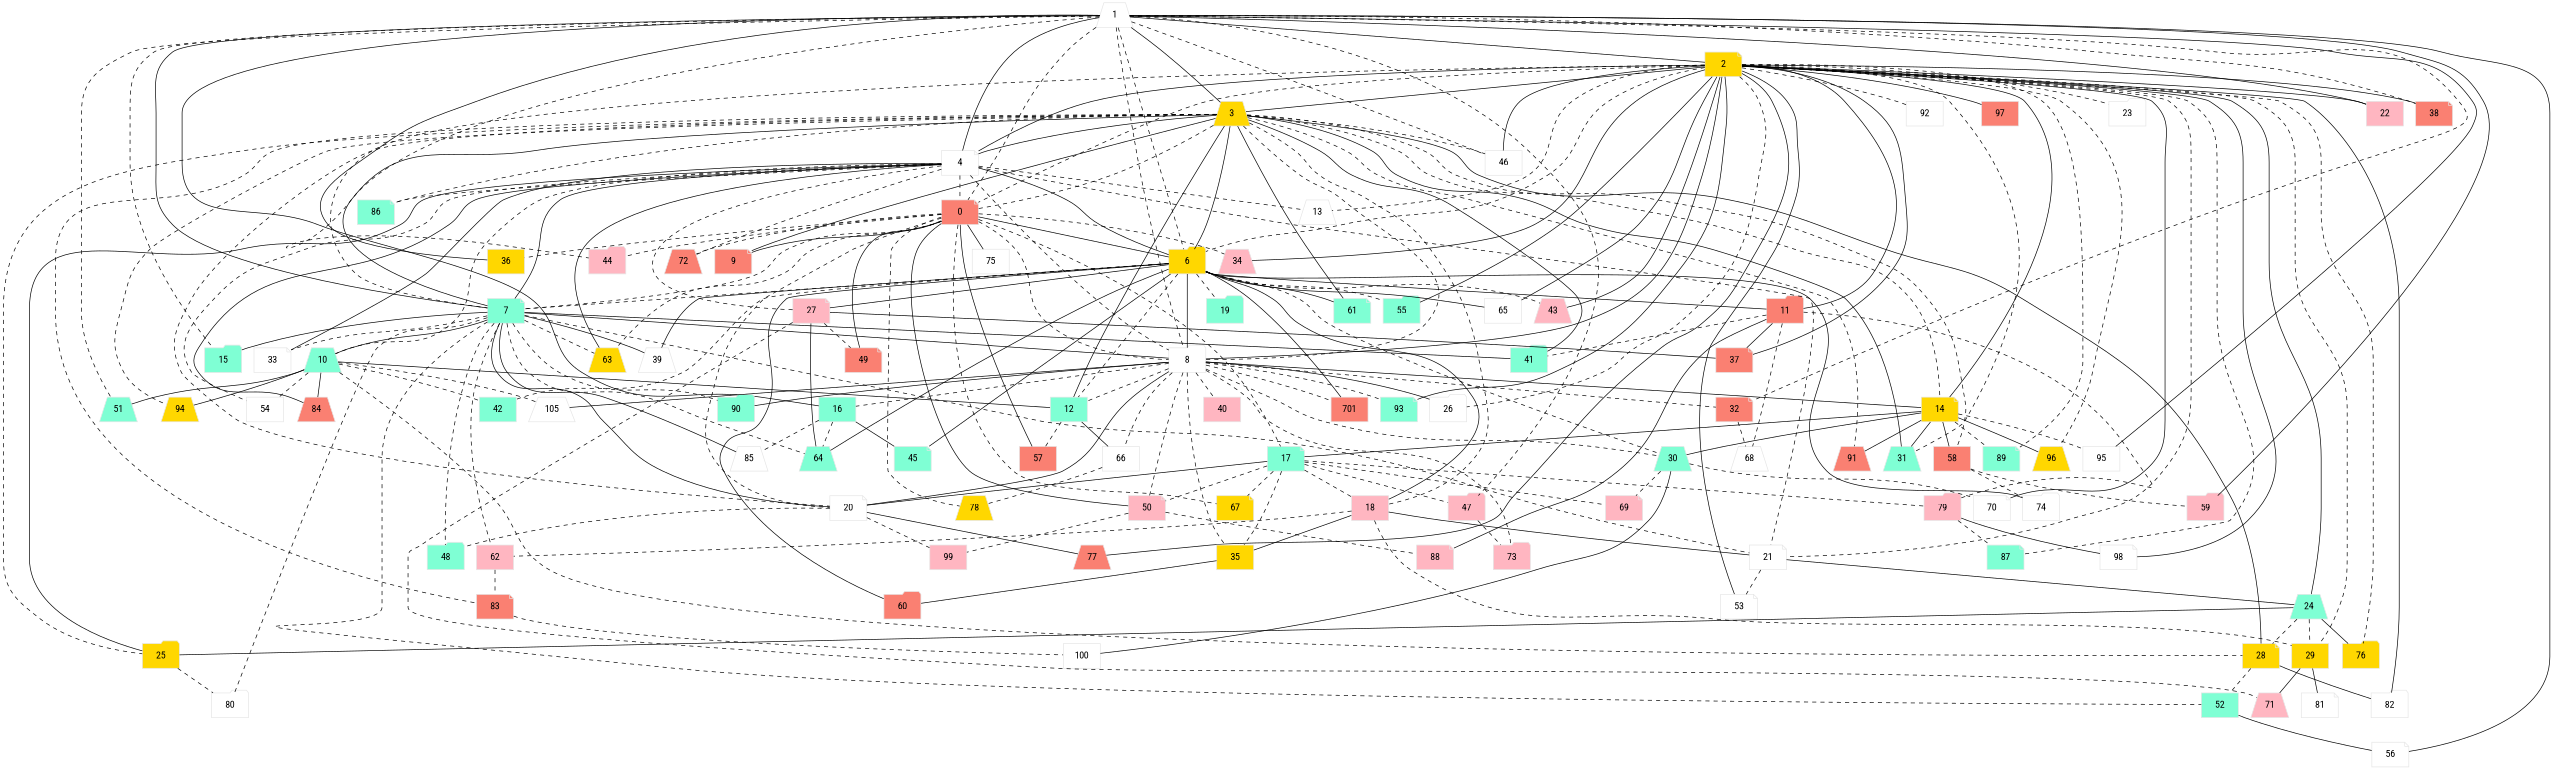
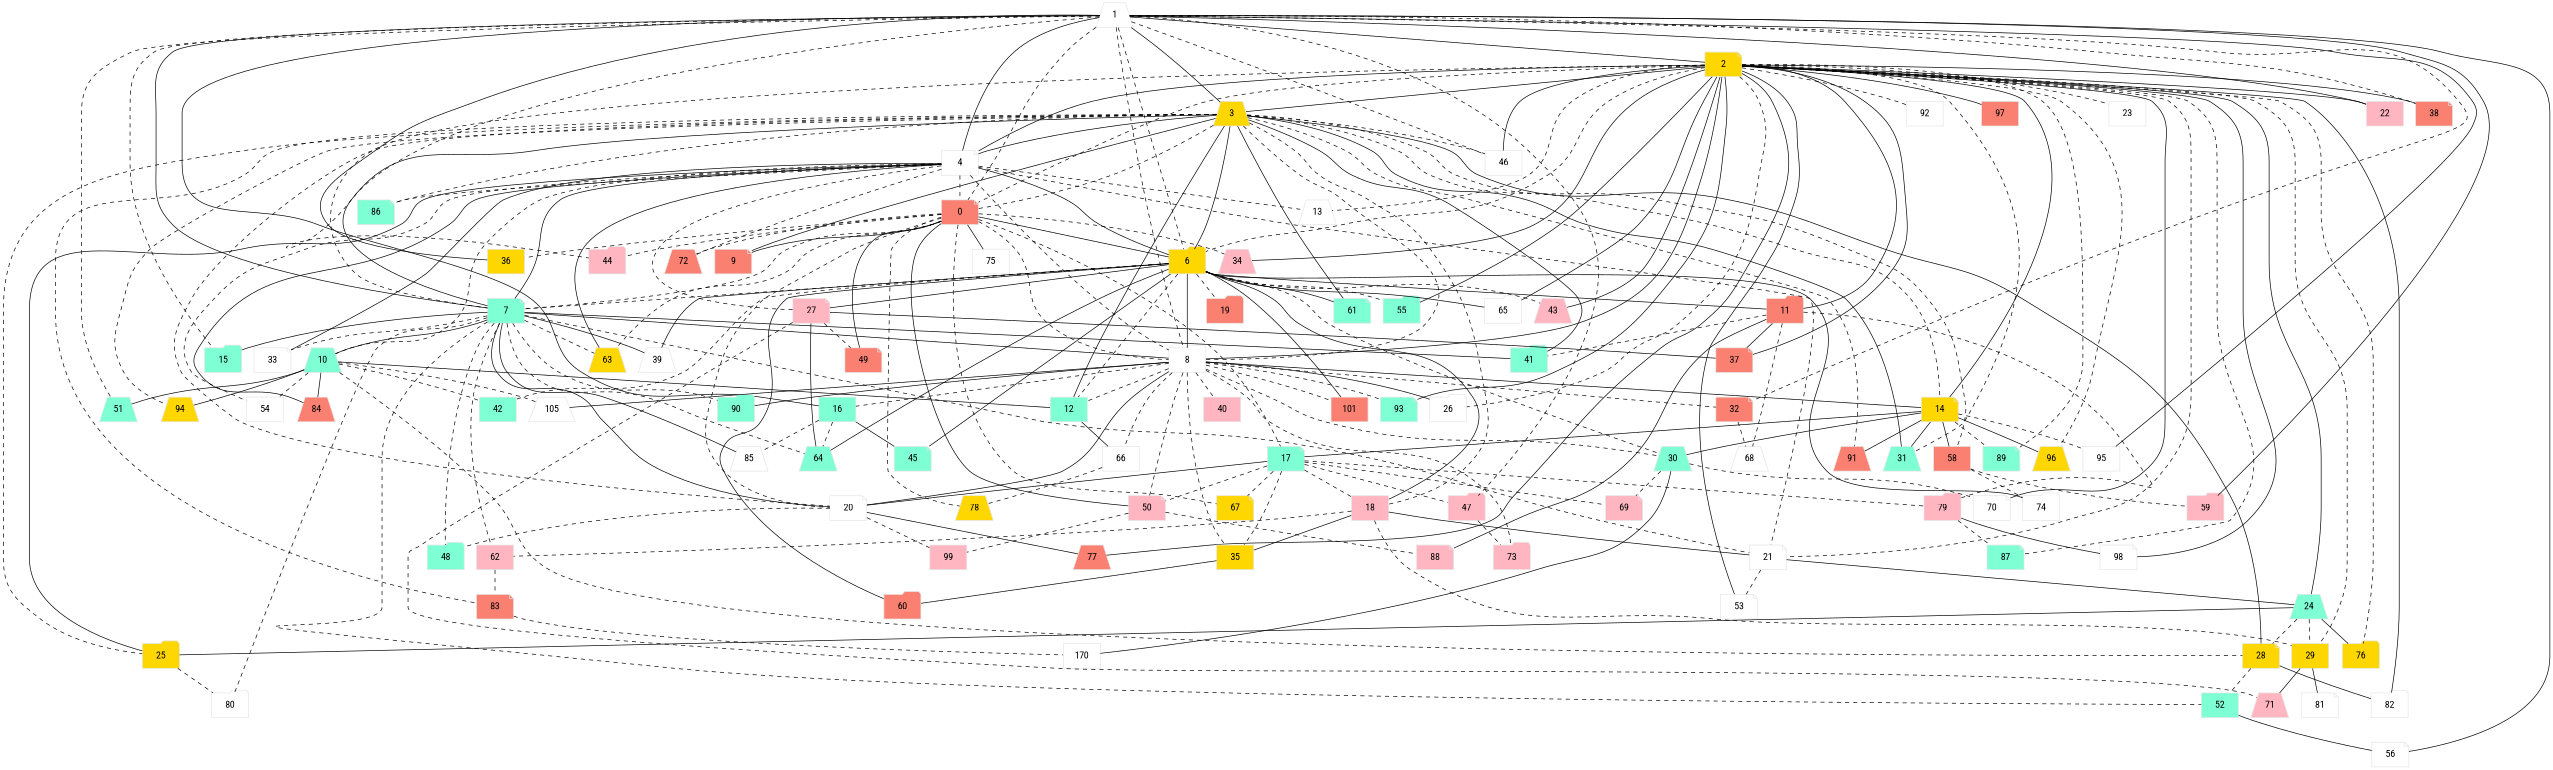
node "19": fillcolor aquamarine -> salmon
node "701": label "701" -> "101"
node "57": removed
node "100": label "100" -> "170"
